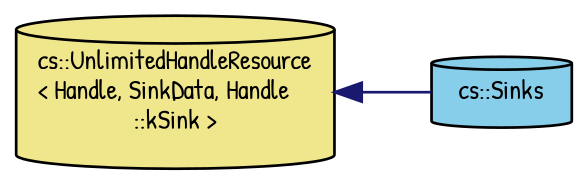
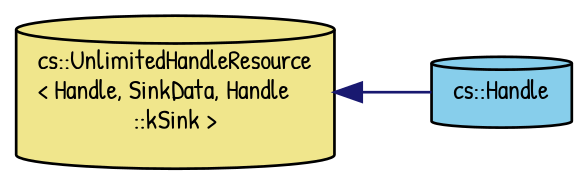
node "cs::Sinks": label "cs::Sinks" -> "cs::Handle"
